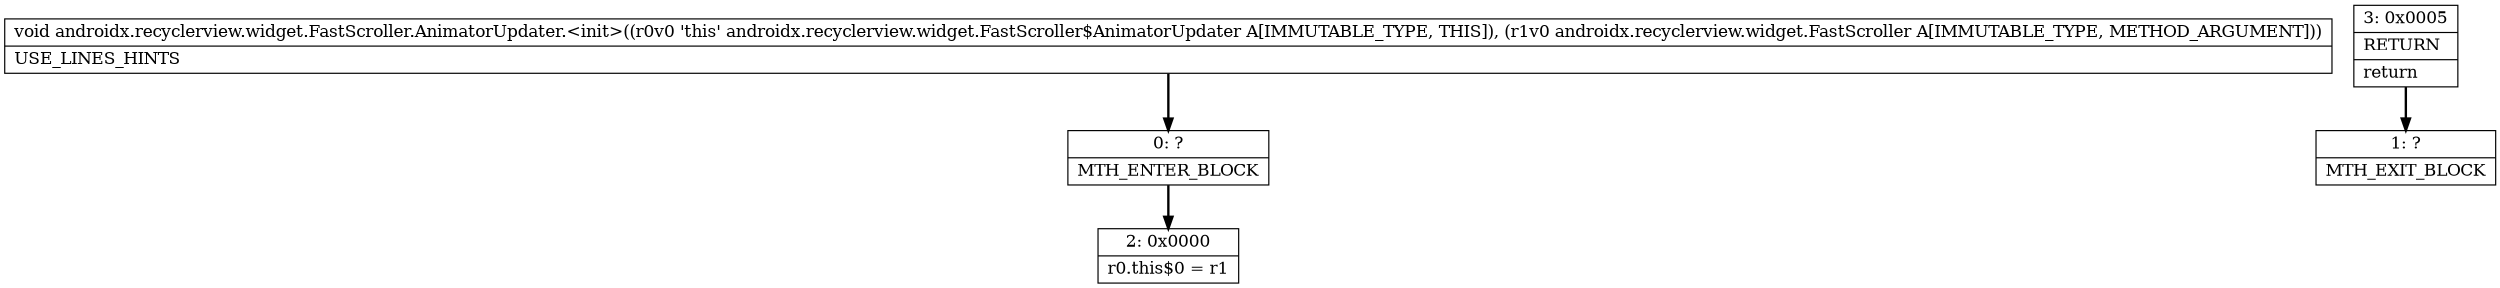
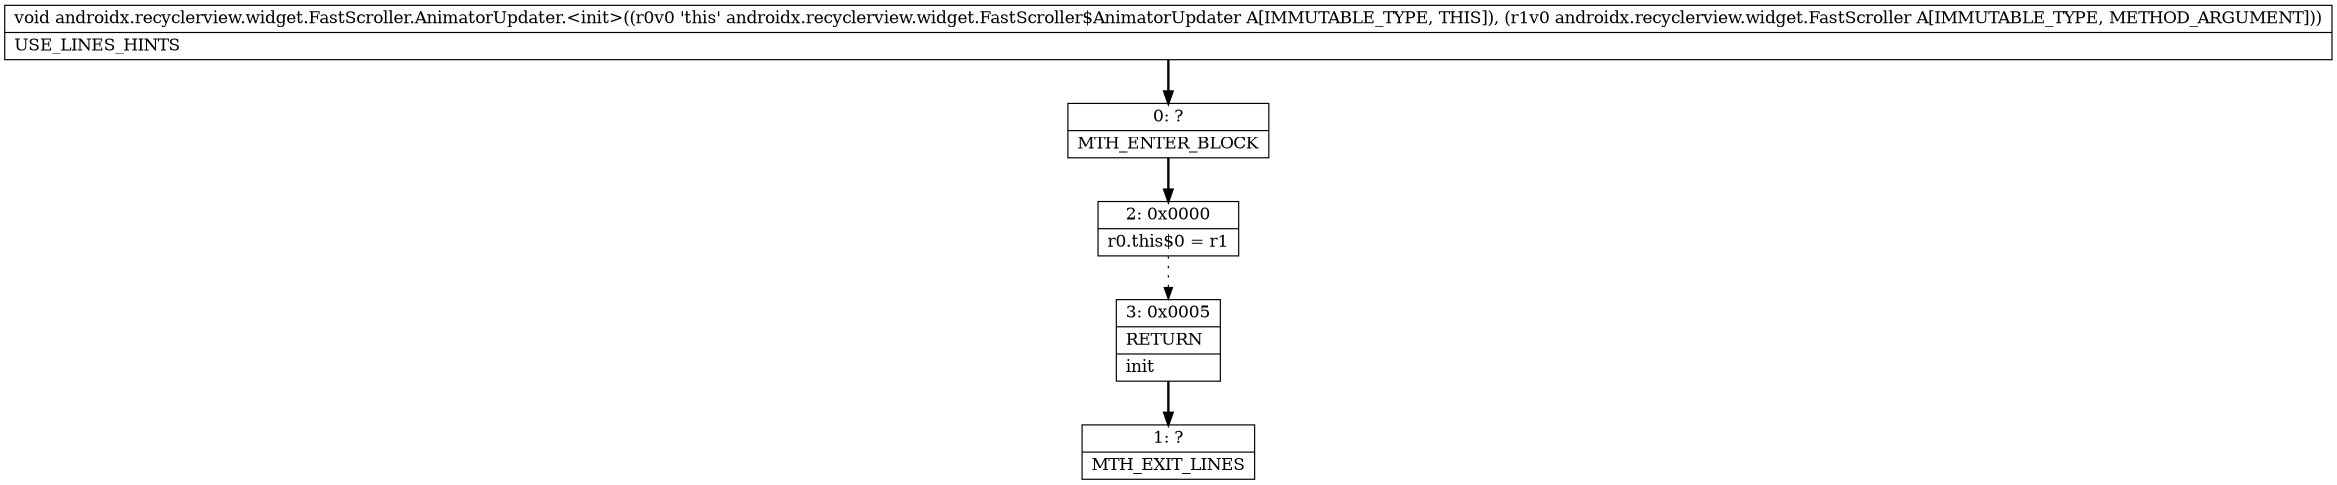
node "3: 0x0005": text "return" -> "init"
node "1: ?": text "MTH_EXIT_BLOCK" -> "MTH_EXIT_LINES"
edge "2: 0x0000" -> "3: 0x0005": added
